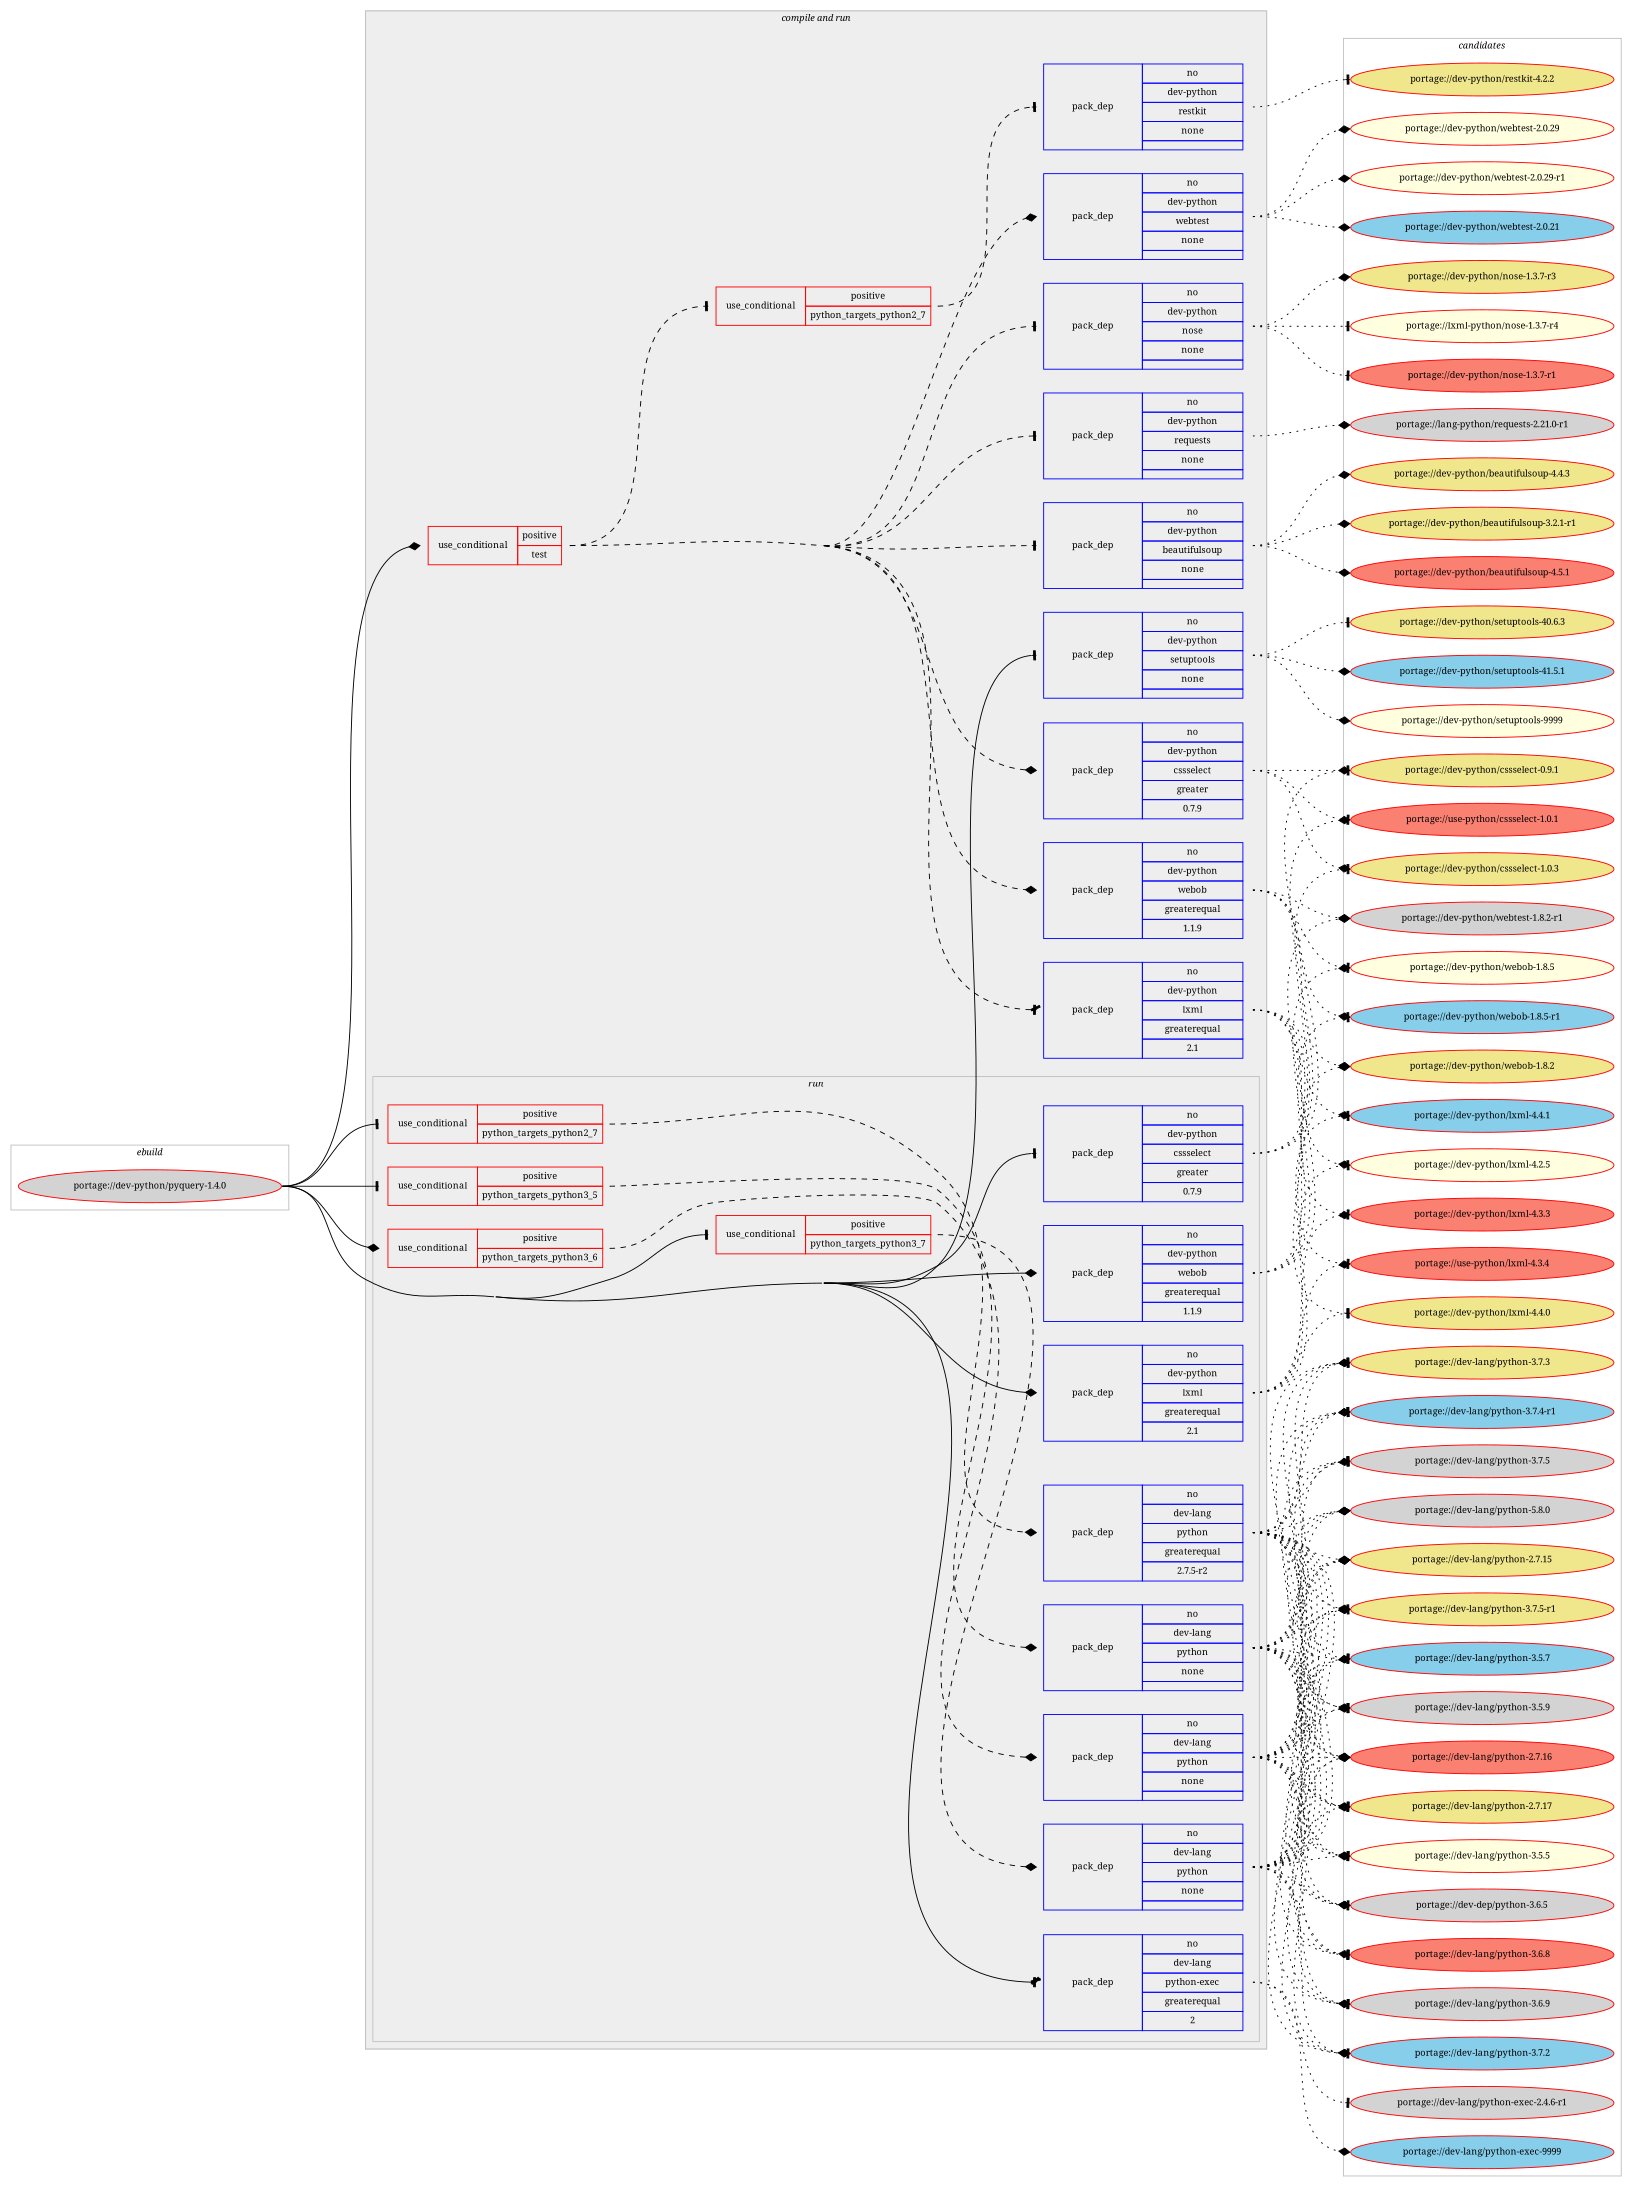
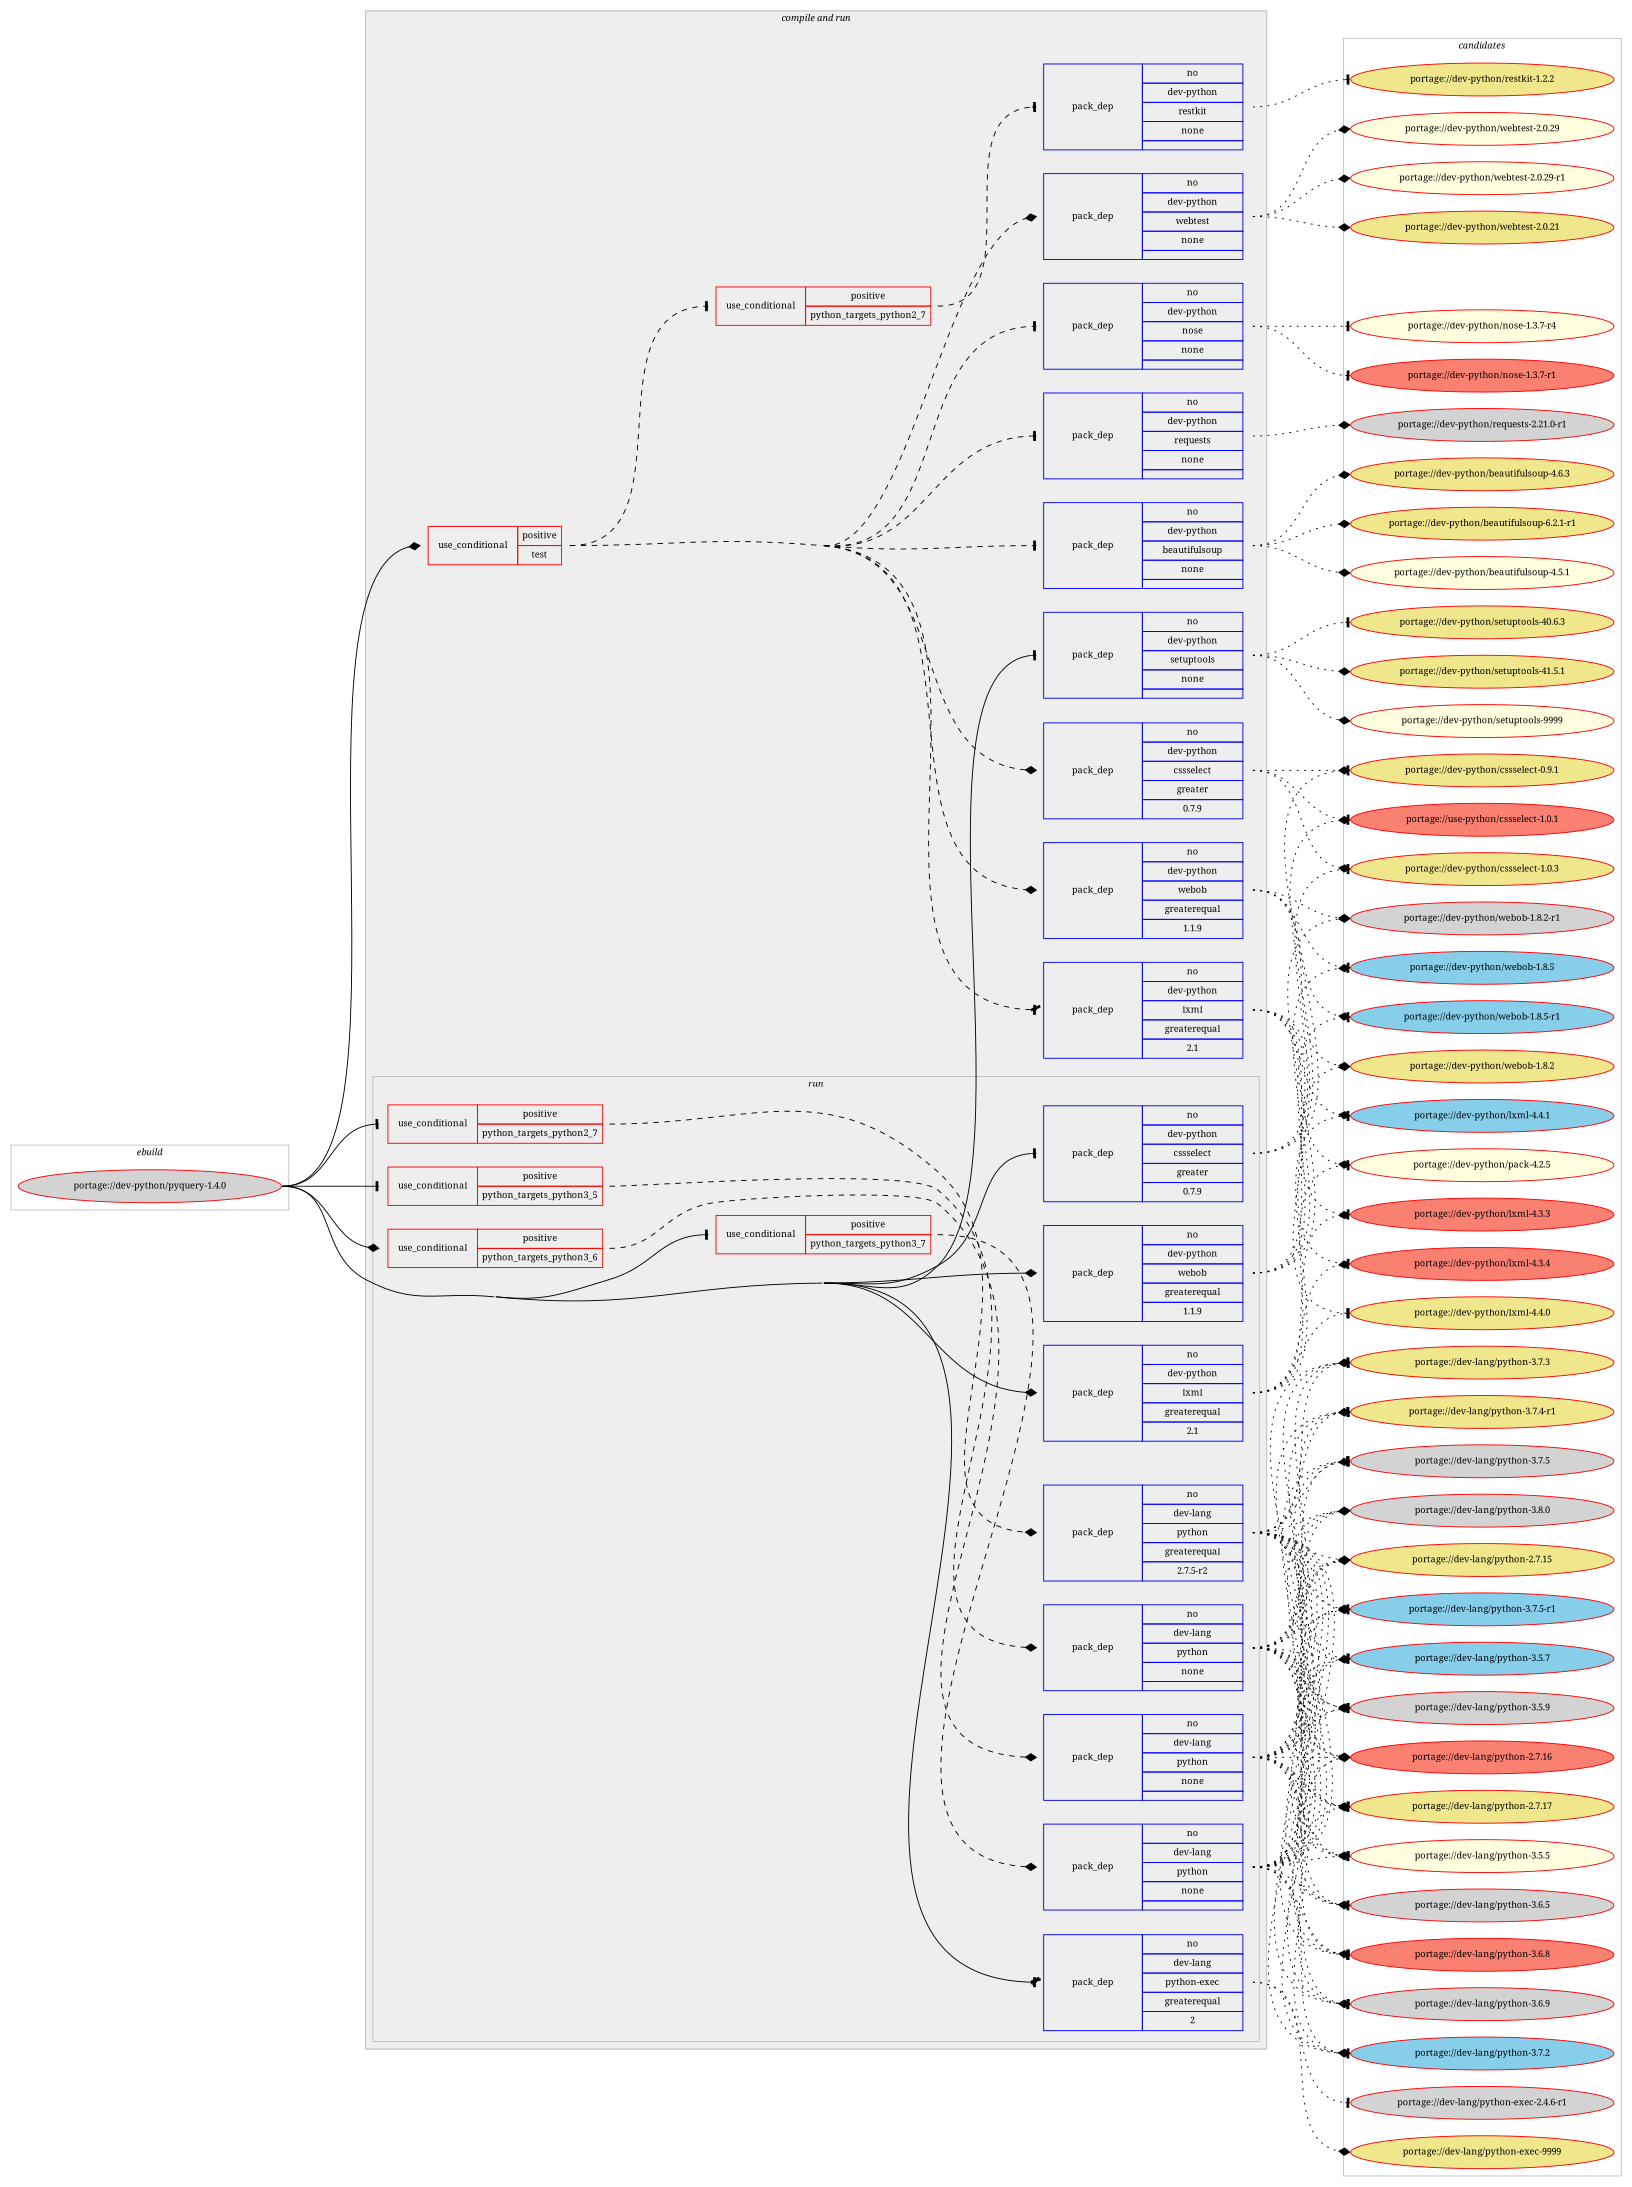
node "portage://dev-python/restkit-4.2.2": label "portage://dev-python/restkit-4.2.2" -> "portage://dev-python/restkit-1.2.2"
node "portage://dev-python/webtest-2.0.21": fillcolor skyblue -> khaki
node "portage://dev-python/nose-1.3.7-r3": removed
node "portage://lxml-python/nose-1.3.7-r4": label "portage://lxml-python/nose-1.3.7-r4" -> "portage://dev-python/nose-1.3.7-r4"
node "portage://lang-python/requests-2.21.0-r1": label "portage://lang-python/requests-2.21.0-r1" -> "portage://dev-python/requests-2.21.0-r1"
node "portage://dev-python/beautifulsoup-4.4.3": label "portage://dev-python/beautifulsoup-4.4.3" -> "portage://dev-python/beautifulsoup-4.6.3"
node "portage://dev-python/beautifulsoup-3.2.1-r1": label "portage://dev-python/beautifulsoup-3.2.1-r1" -> "portage://dev-python/beautifulsoup-6.2.1-r1"
node "portage://dev-python/beautifulsoup-4.5.1": fillcolor salmon -> lightyellow
node "portage://dev-python/setuptools-41.5.1": fillcolor skyblue -> khaki
node "portage://dev-python/webtest-1.8.2-r1": label "portage://dev-python/webtest-1.8.2-r1" -> "portage://dev-python/webob-1.8.2-r1"
node "portage://dev-python/webob-1.8.5": fillcolor lightyellow -> skyblue
node "portage://dev-python/lxml-4.2.5": label "portage://dev-python/lxml-4.2.5" -> "portage://dev-python/pack-4.2.5"
node "portage://use-python/lxml-4.3.4": label "portage://use-python/lxml-4.3.4" -> "portage://dev-python/lxml-4.3.4"
node "portage://dev-lang/python-3.7.4-r1": fillcolor skyblue -> khaki
node "portage://dev-lang/python-5.8.0": label "portage://dev-lang/python-5.8.0" -> "portage://dev-lang/python-3.8.0"
node "portage://dev-lang/python-3.7.5-r1": fillcolor khaki -> skyblue
node "portage://dev-dep/python-3.6.5": label "portage://dev-dep/python-3.6.5" -> "portage://dev-lang/python-3.6.5"
node "portage://dev-lang/python-exec-9999": fillcolor skyblue -> khaki
